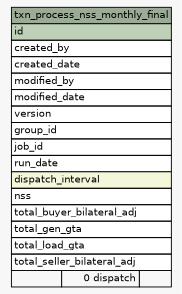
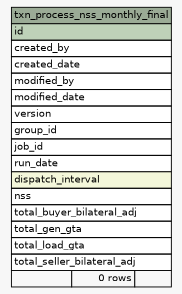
node "txn_process_nss_monthly_final": text "0 dispatch" -> "0 rows"
